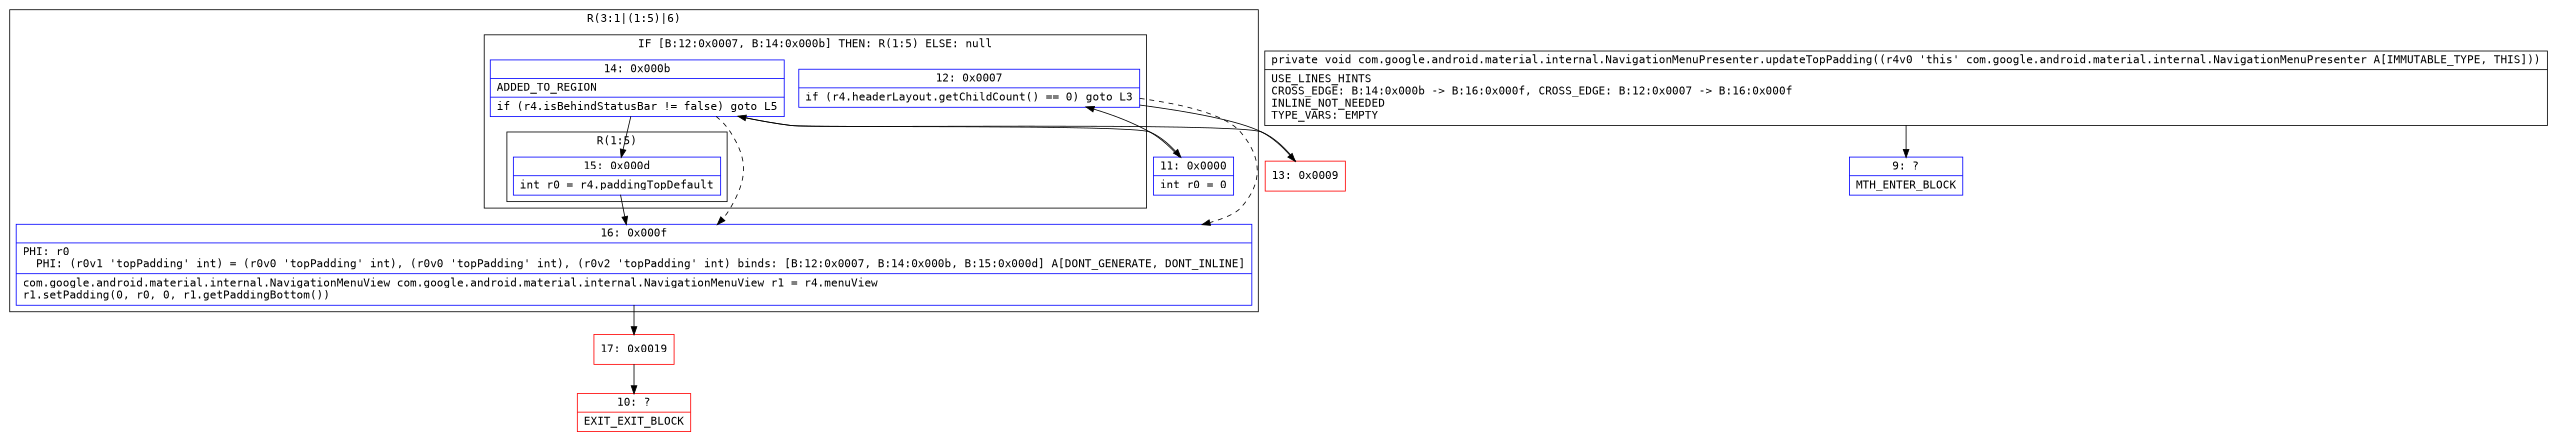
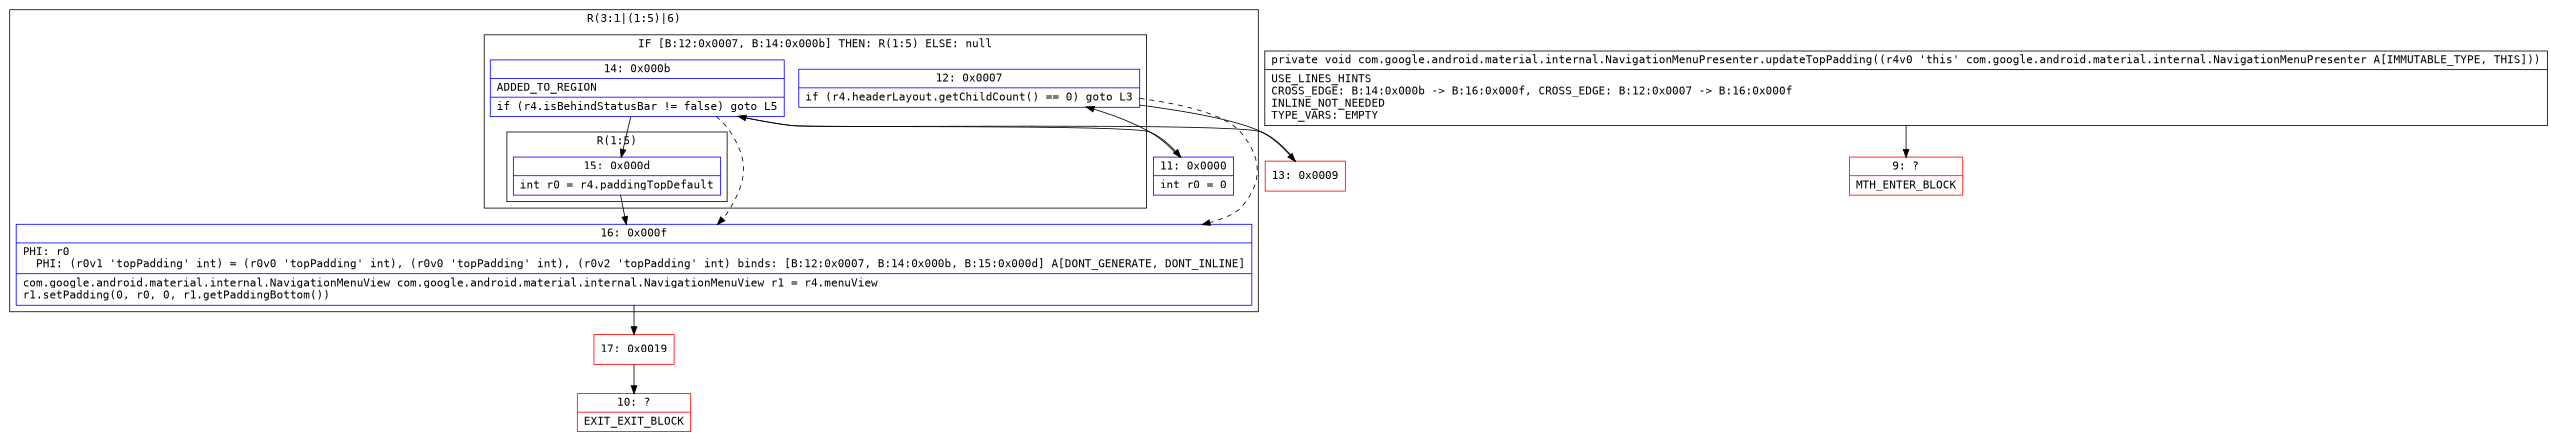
node "9: ?": color blue -> red
